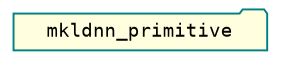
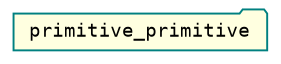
node "mkldnn_primitive": label "mkldnn_primitive" -> "primitive_primitive"
